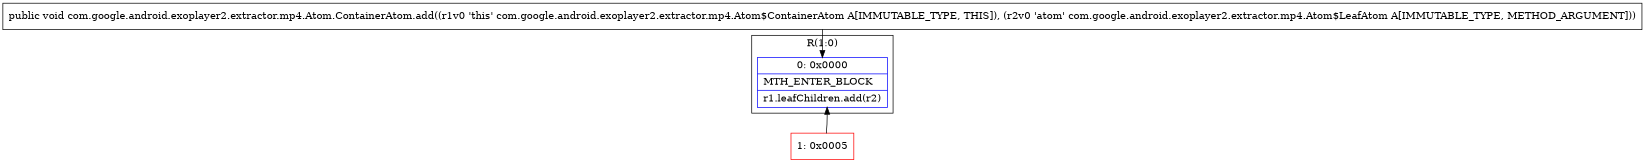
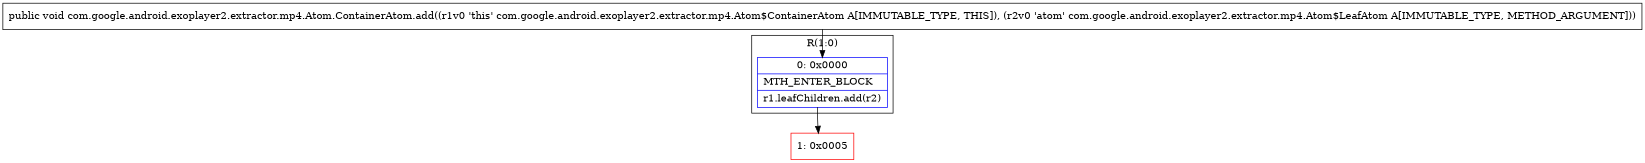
edge "1: 0x0005" -> "0: 0x0000": reversed
